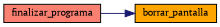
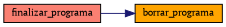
node "borrar_pantalla": label "borrar_pantalla" -> "borrar_programa"
